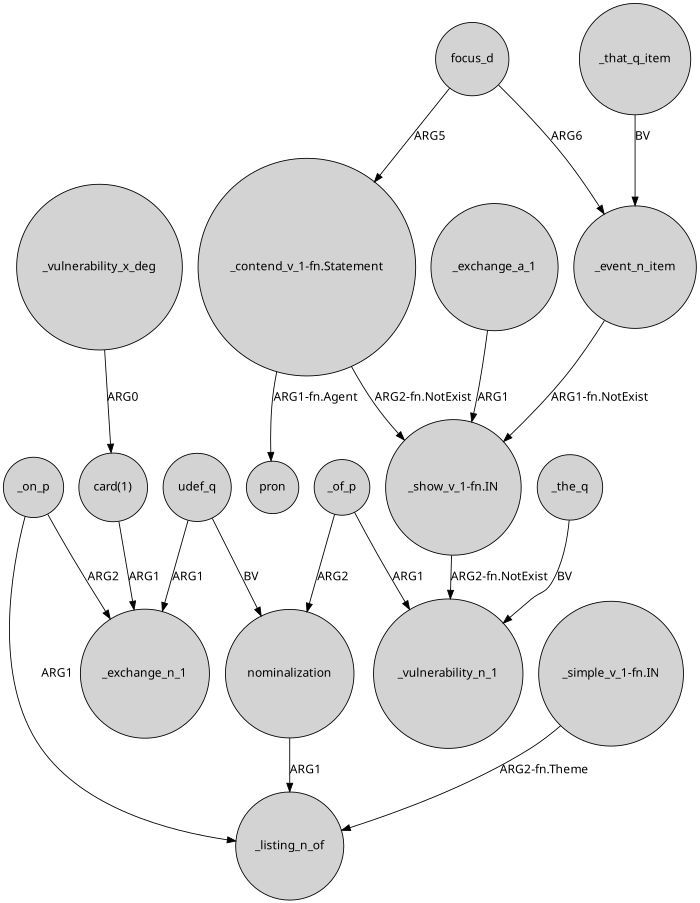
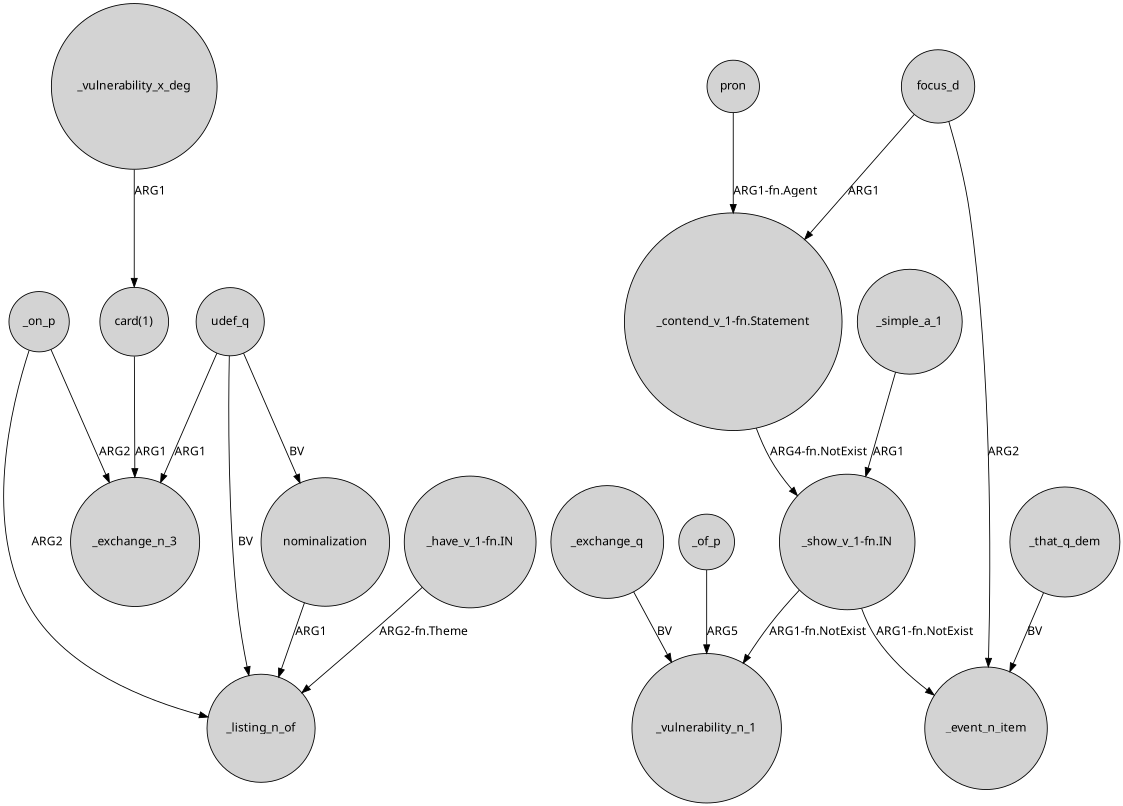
node "_that_q_item": label "_that_q_item" -> "_that_q_dem"
edge "focus_d" -> "_contend_v_1-fn.Statement": label "ARG5" -> "ARG1"
edge "focus_d" -> "_event_n_item": label "ARG6" -> "ARG2"
node "_exchange_a_1": label "_exchange_a_1" -> "_simple_a_1"
edge "_event_n_item" -> "_show_v_1-fn.IN": reversed
edge "_vulnerability_x_deg" -> "card(1)": label "ARG0" -> "ARG1"
edge "_contend_v_1-fn.Statement" -> "_show_v_1-fn.IN": label "ARG2-fn.NotExist" -> "ARG4-fn.NotExist"
edge "_contend_v_1-fn.Statement" -> "pron": reversed
node "_the_q": label "_the_q" -> "_exchange_q"
edge "udef_q" -> "_listing_n_of": added, label "BV"
edge "_of_p" -> "nominalization": removed, label "ARG2"
edge "_of_p" -> "_vulnerability_n_1": label "ARG1" -> "ARG5"
edge "_show_v_1-fn.IN" -> "_vulnerability_n_1": label "ARG2-fn.NotExist" -> "ARG1-fn.NotExist"
edge "_on_p" -> "_listing_n_of": label "ARG1" -> "ARG2"
node "_exchange_n_1": label "_exchange_n_1" -> "_exchange_n_3"
node "_simple_v_1-fn.IN": label "_simple_v_1-fn.IN" -> "_have_v_1-fn.IN"
